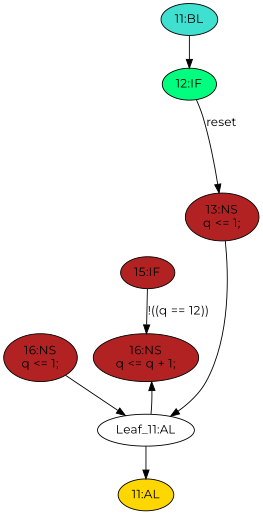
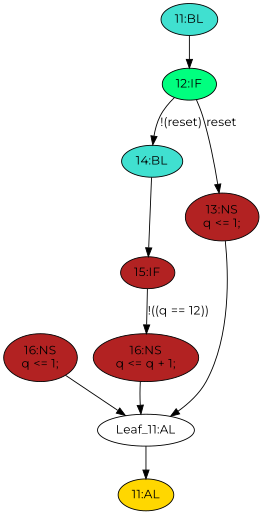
node "14:BL": added
edge "Leaf_11:AL" -> "16:NS q <= q + 1;": reversed
